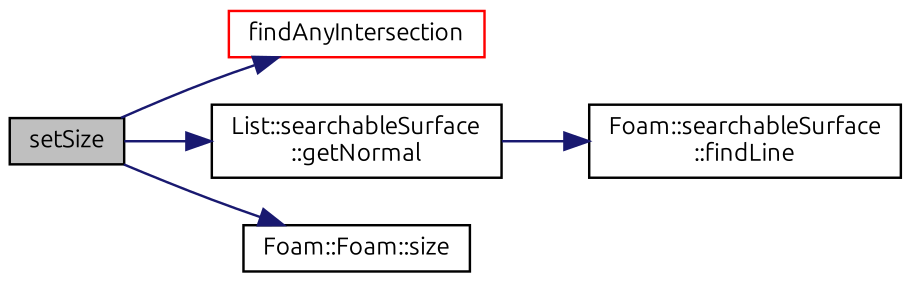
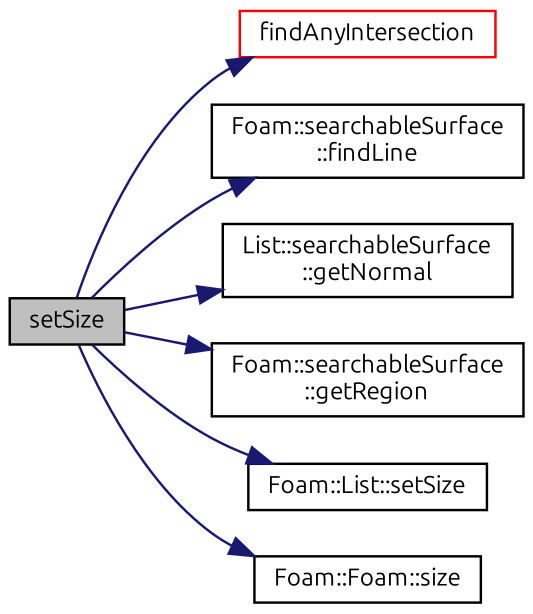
edge "List::searchableSurface ::getNormal" -> "Foam::searchableSurface ::findLine": now "setSize" -> "Foam::searchableSurface ::findLine"
node "Foam::searchableSurface ::getRegion": added
node "Foam::List::setSize": added
